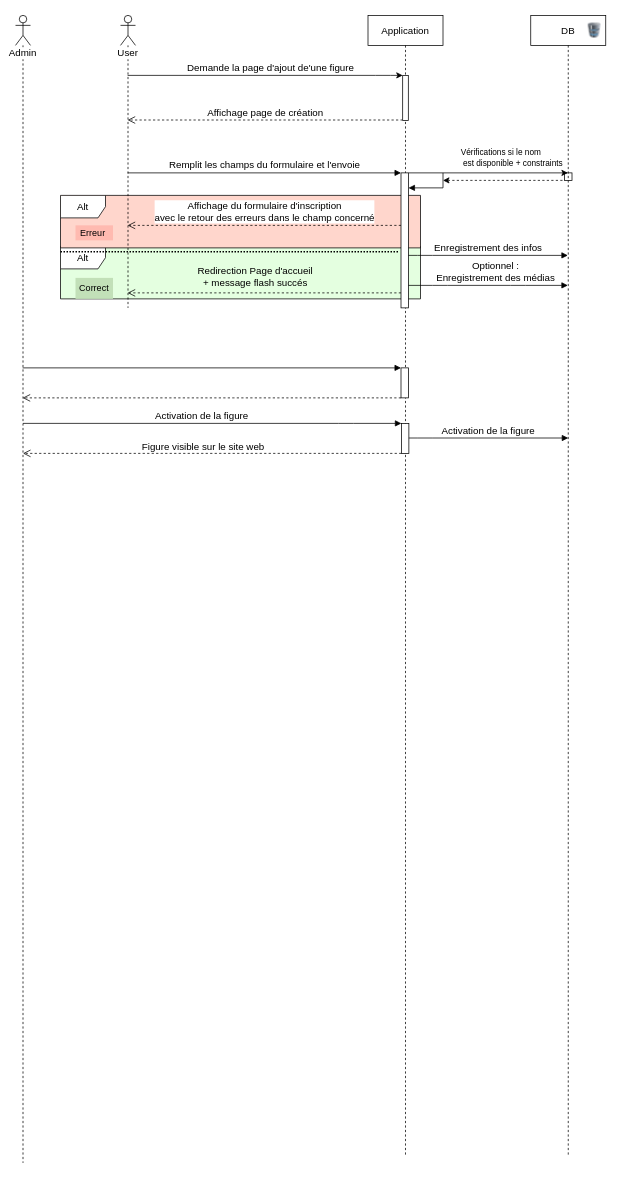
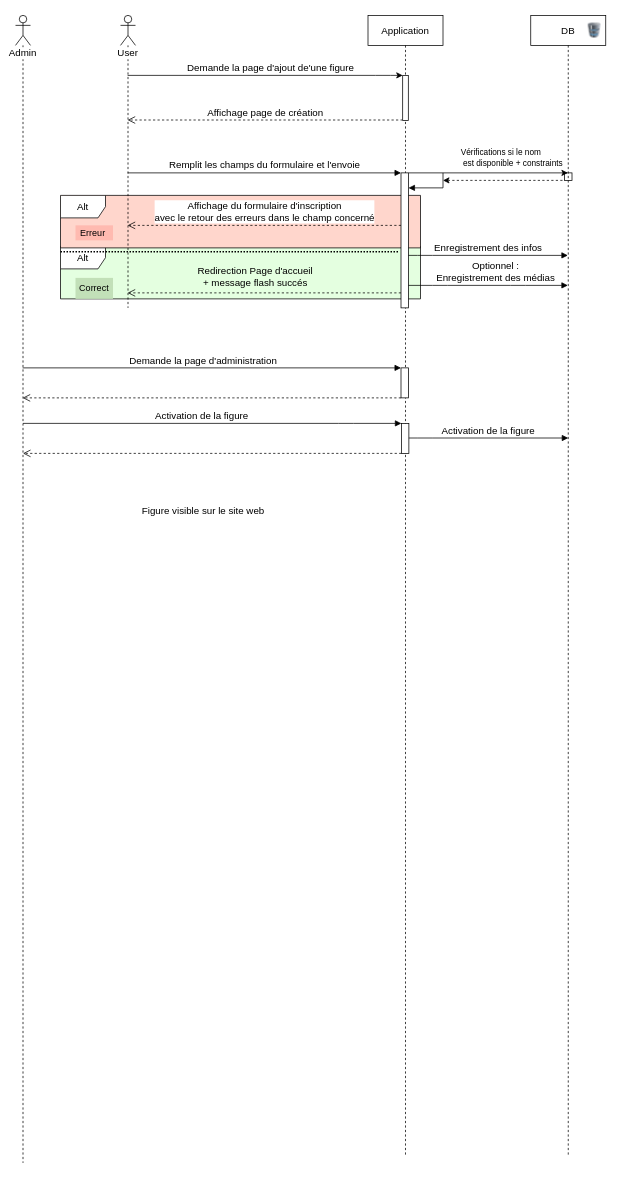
node "Demande la page d'administration": added
node "Figure visible sur le site web": moved (203, 447) -> (203, 510)
